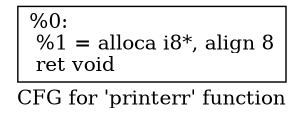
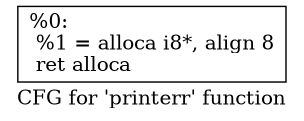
node "%0:": text "ret void" -> "ret alloca"
